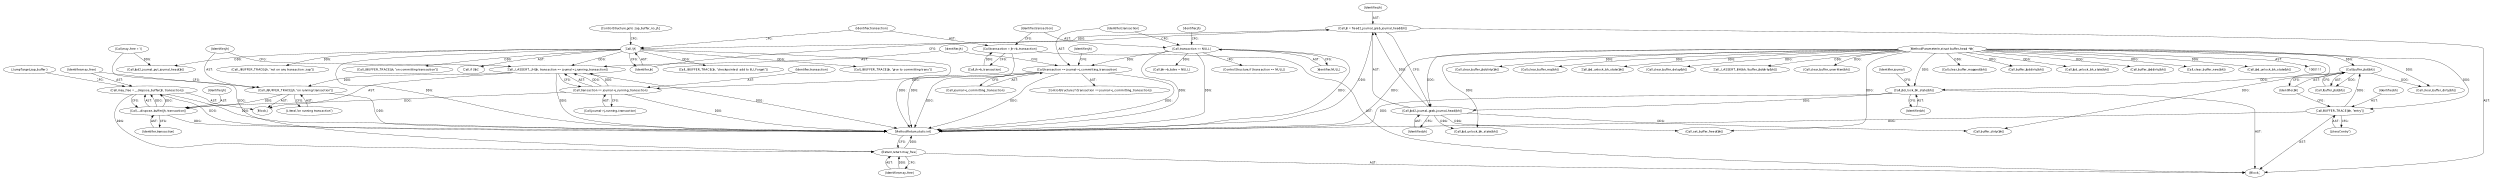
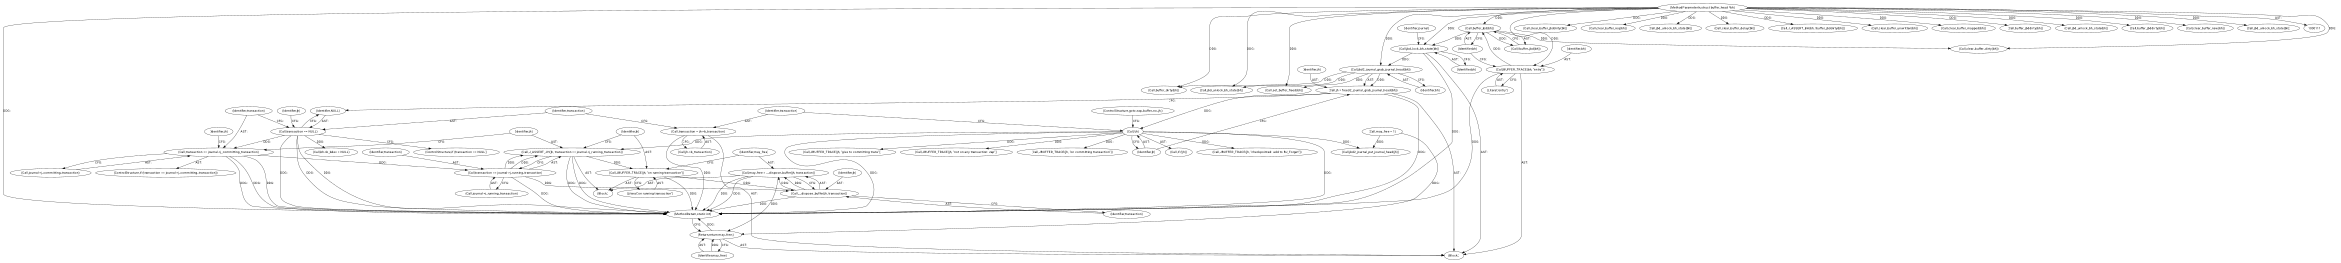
edge "(Call,jh->b_transaction)" -> "(Call,transaction = jh->b_transaction)": label "DDG: " -> "AST: "
edge "(Call,jh = freed2_journal_grab_journal_head(bh))" -> "(Call,jbd2_journal_grab_journal_head(bh))": now "(Call,jh = freed2_journal_grab_journal_head(bh))" -> "(Identifier,NULL)"
node "(JumpTarget,zap_buffer:)": removed
